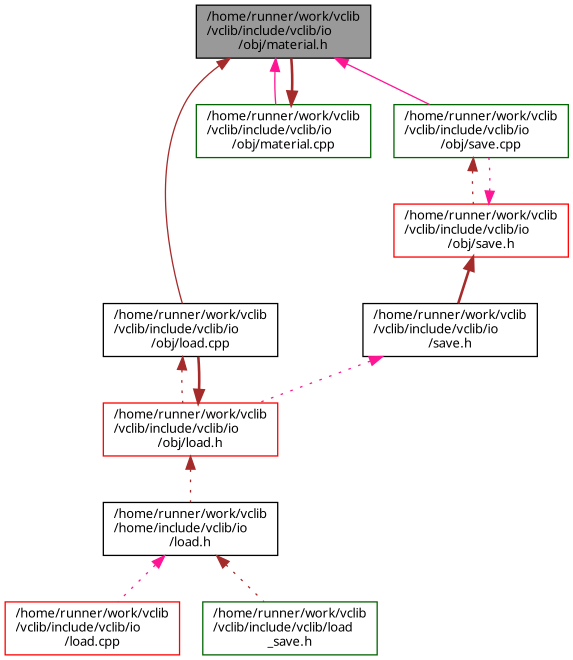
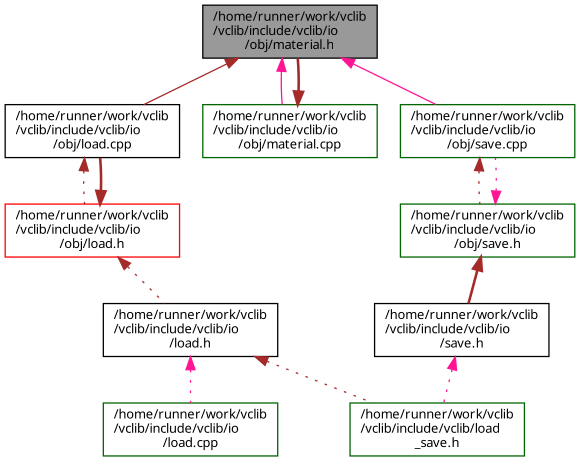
node "/home/runner/work/vclib /vclib/include/vclib/io /obj/save.h": color red -> darkgreen
edge "/home/runner/work/vclib /vclib/include/vclib/io /obj/load.h" -> "/home/runner/work/vclib /vclib/include/vclib/io /save.h": now "/home/runner/work/vclib /vclib/include/vclib/load _save.h" -> "/home/runner/work/vclib /vclib/include/vclib/io /save.h"
node "/home/runner/work/vclib /home/include/vclib/io /load.h": label "/home/runner/work/vclib /home/include/vclib/io /load.h" -> "/home/runner/work/vclib /vclib/include/vclib/io /load.h"
node "/home/runner/work/vclib /vclib/include/vclib/io /load.cpp": color red -> darkgreen
